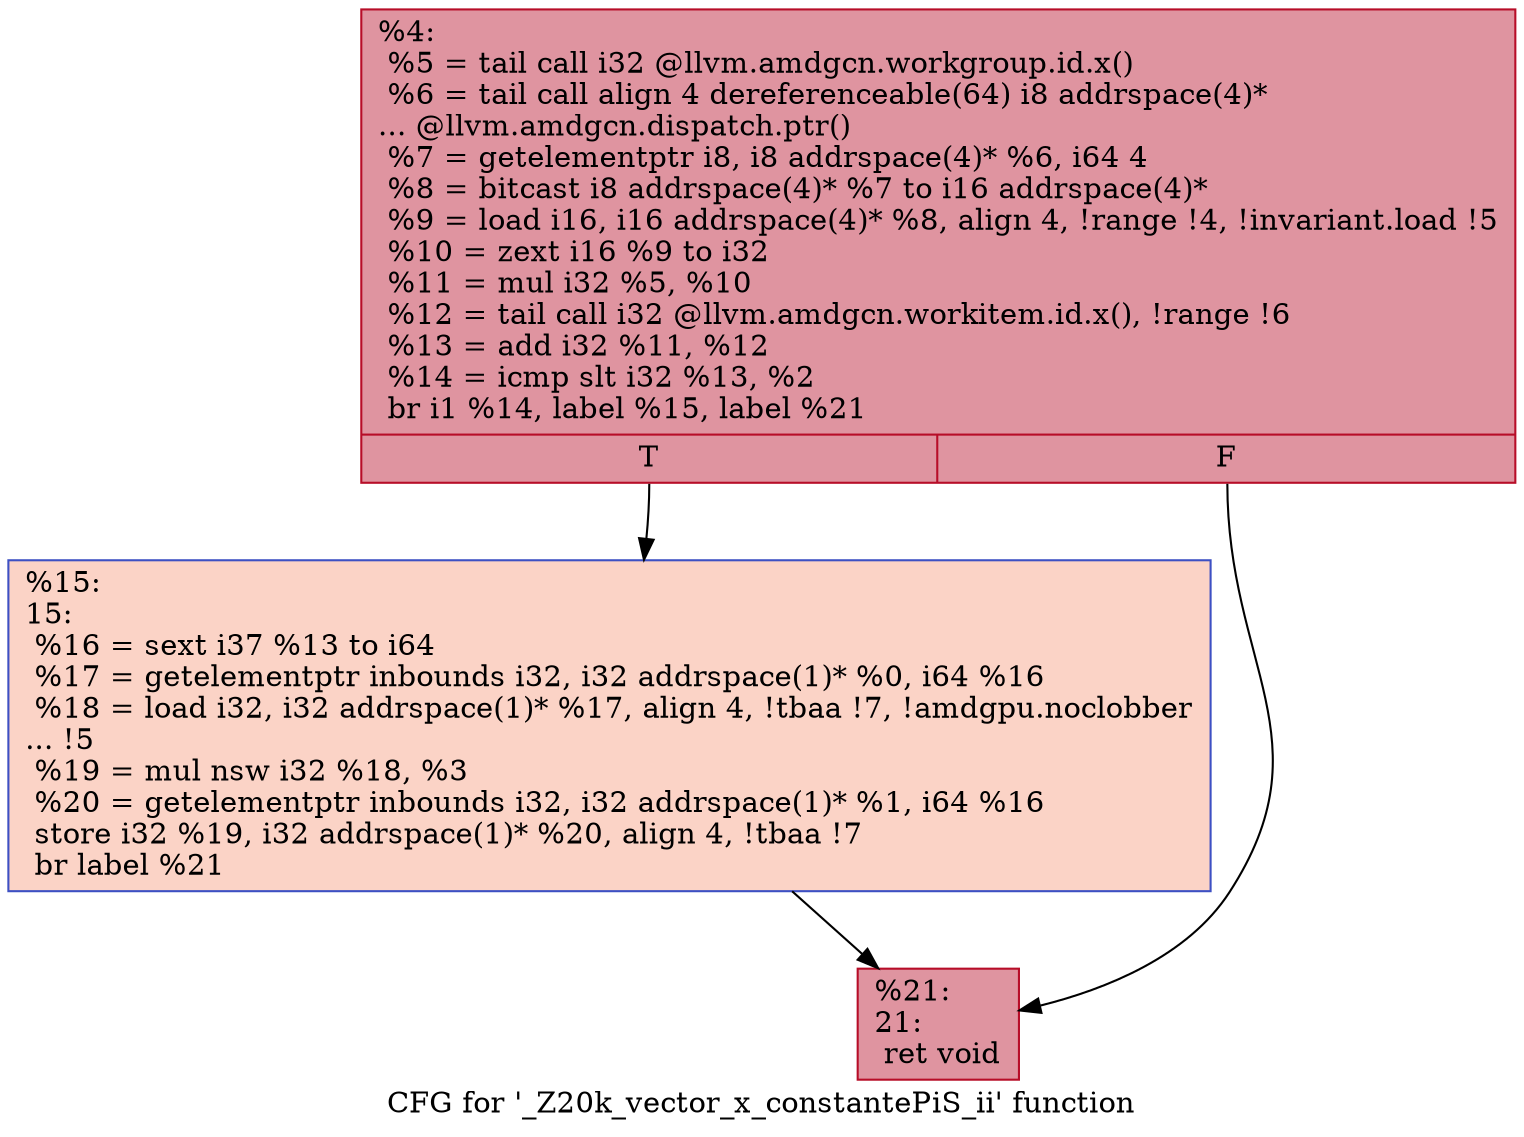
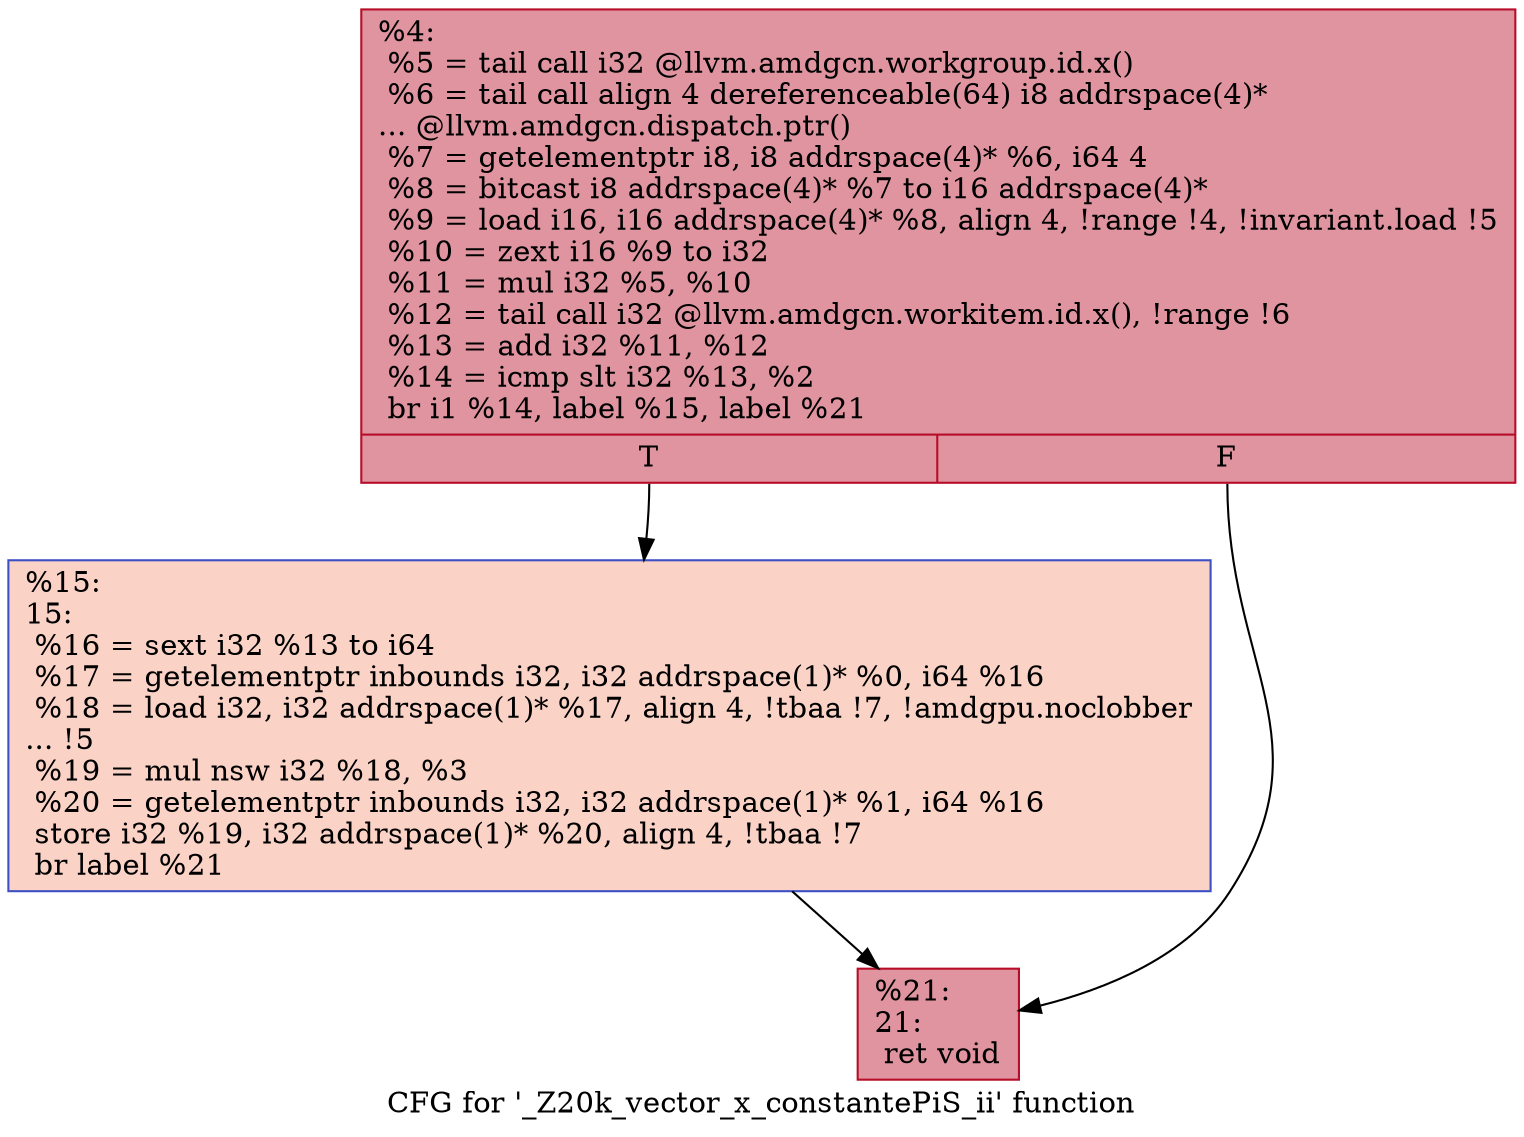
node "%15:": text "%16 = sext i37 %13 to i64" -> "%16 = sext i32 %13 to i64"
